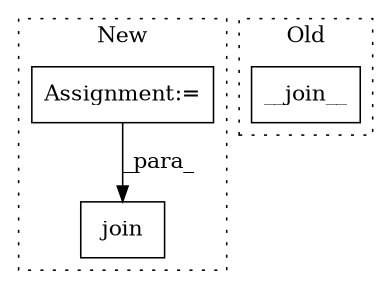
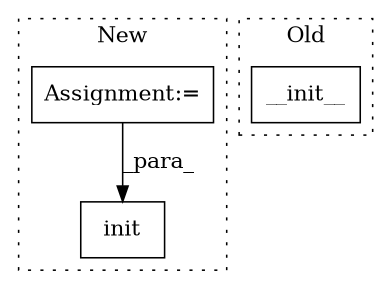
node "__join__": label "__join__" -> "__init__"
node "join": label "join" -> "init"
